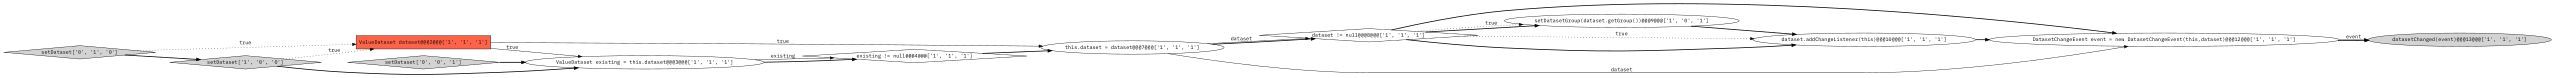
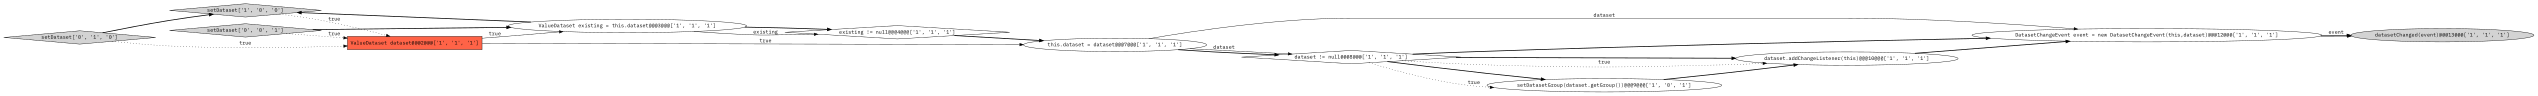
edge "setDataset['0', '0', '1']" -> "ValueDataset dataset@@@2@@@['1', '1', '1']": added, label "true"
edge "setDataset['1', '0', '0']" -> "ValueDataset existing = this.dataset@@@3@@@['1', '1', '1']": reversed
